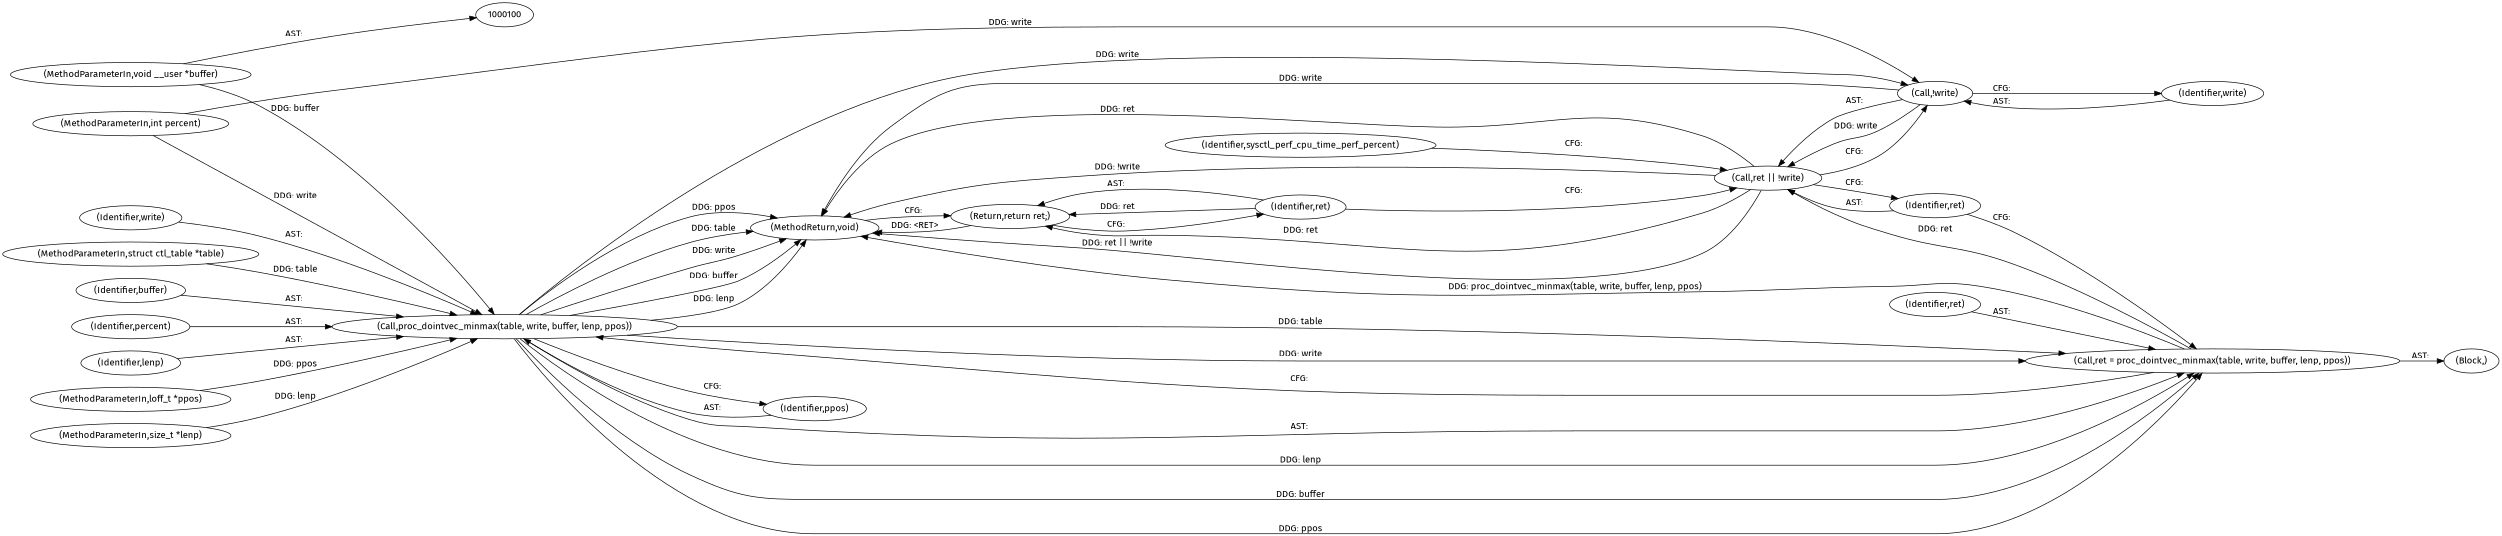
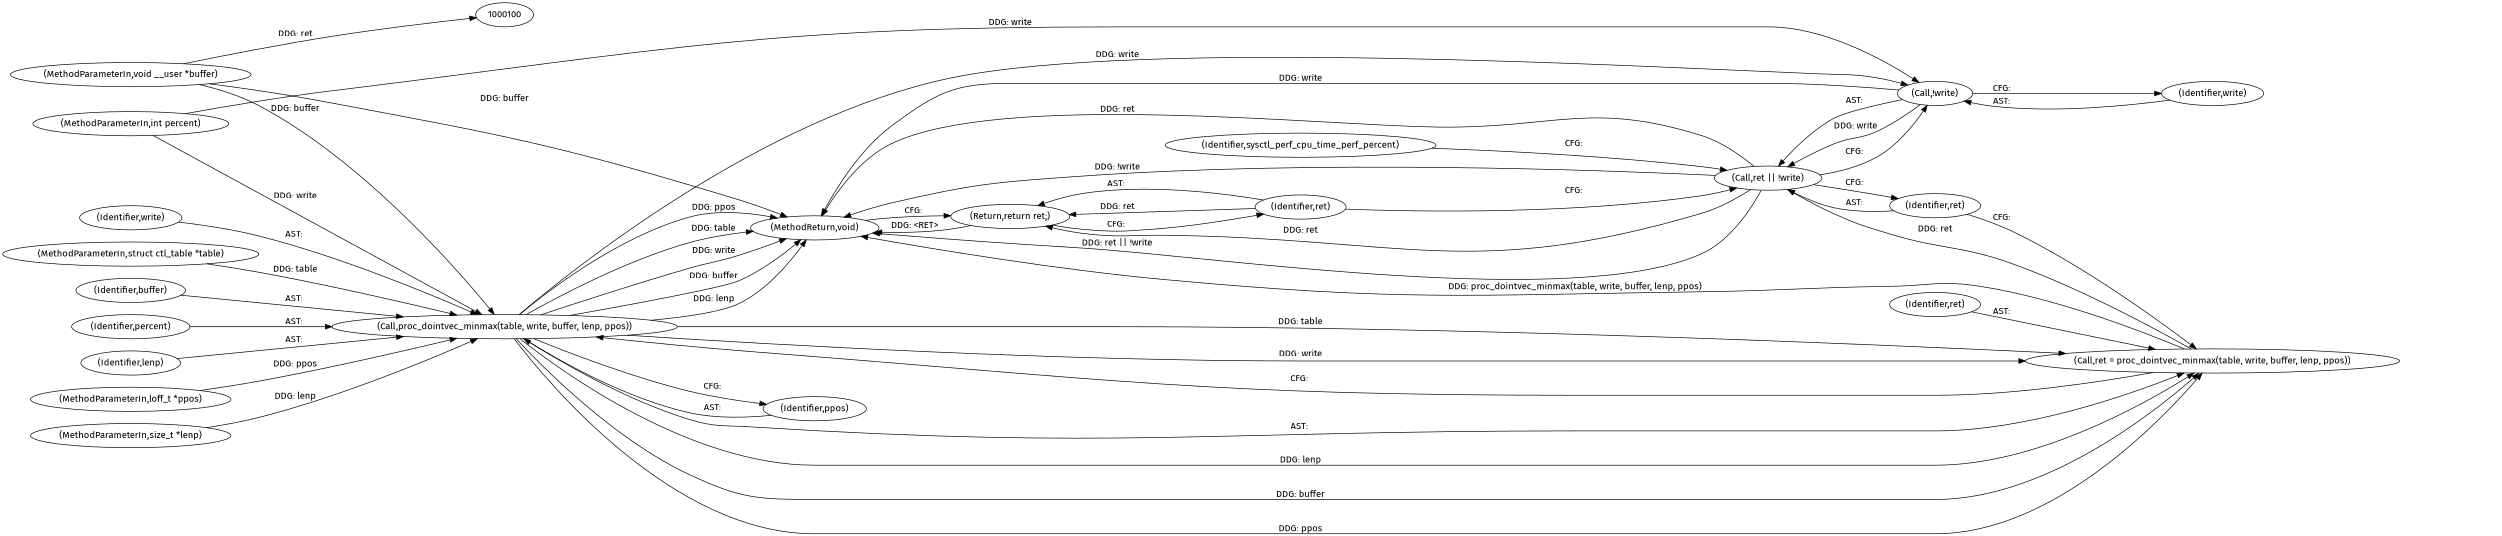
edge "(MethodParameterIn,void __user *buffer)" -> "1000100": label "AST: " -> "DDG: ret"
edge "(MethodParameterIn,void __user *buffer)" -> "(MethodReturn,void)": added, label "DDG: buffer"
node "(Block,)": removed
